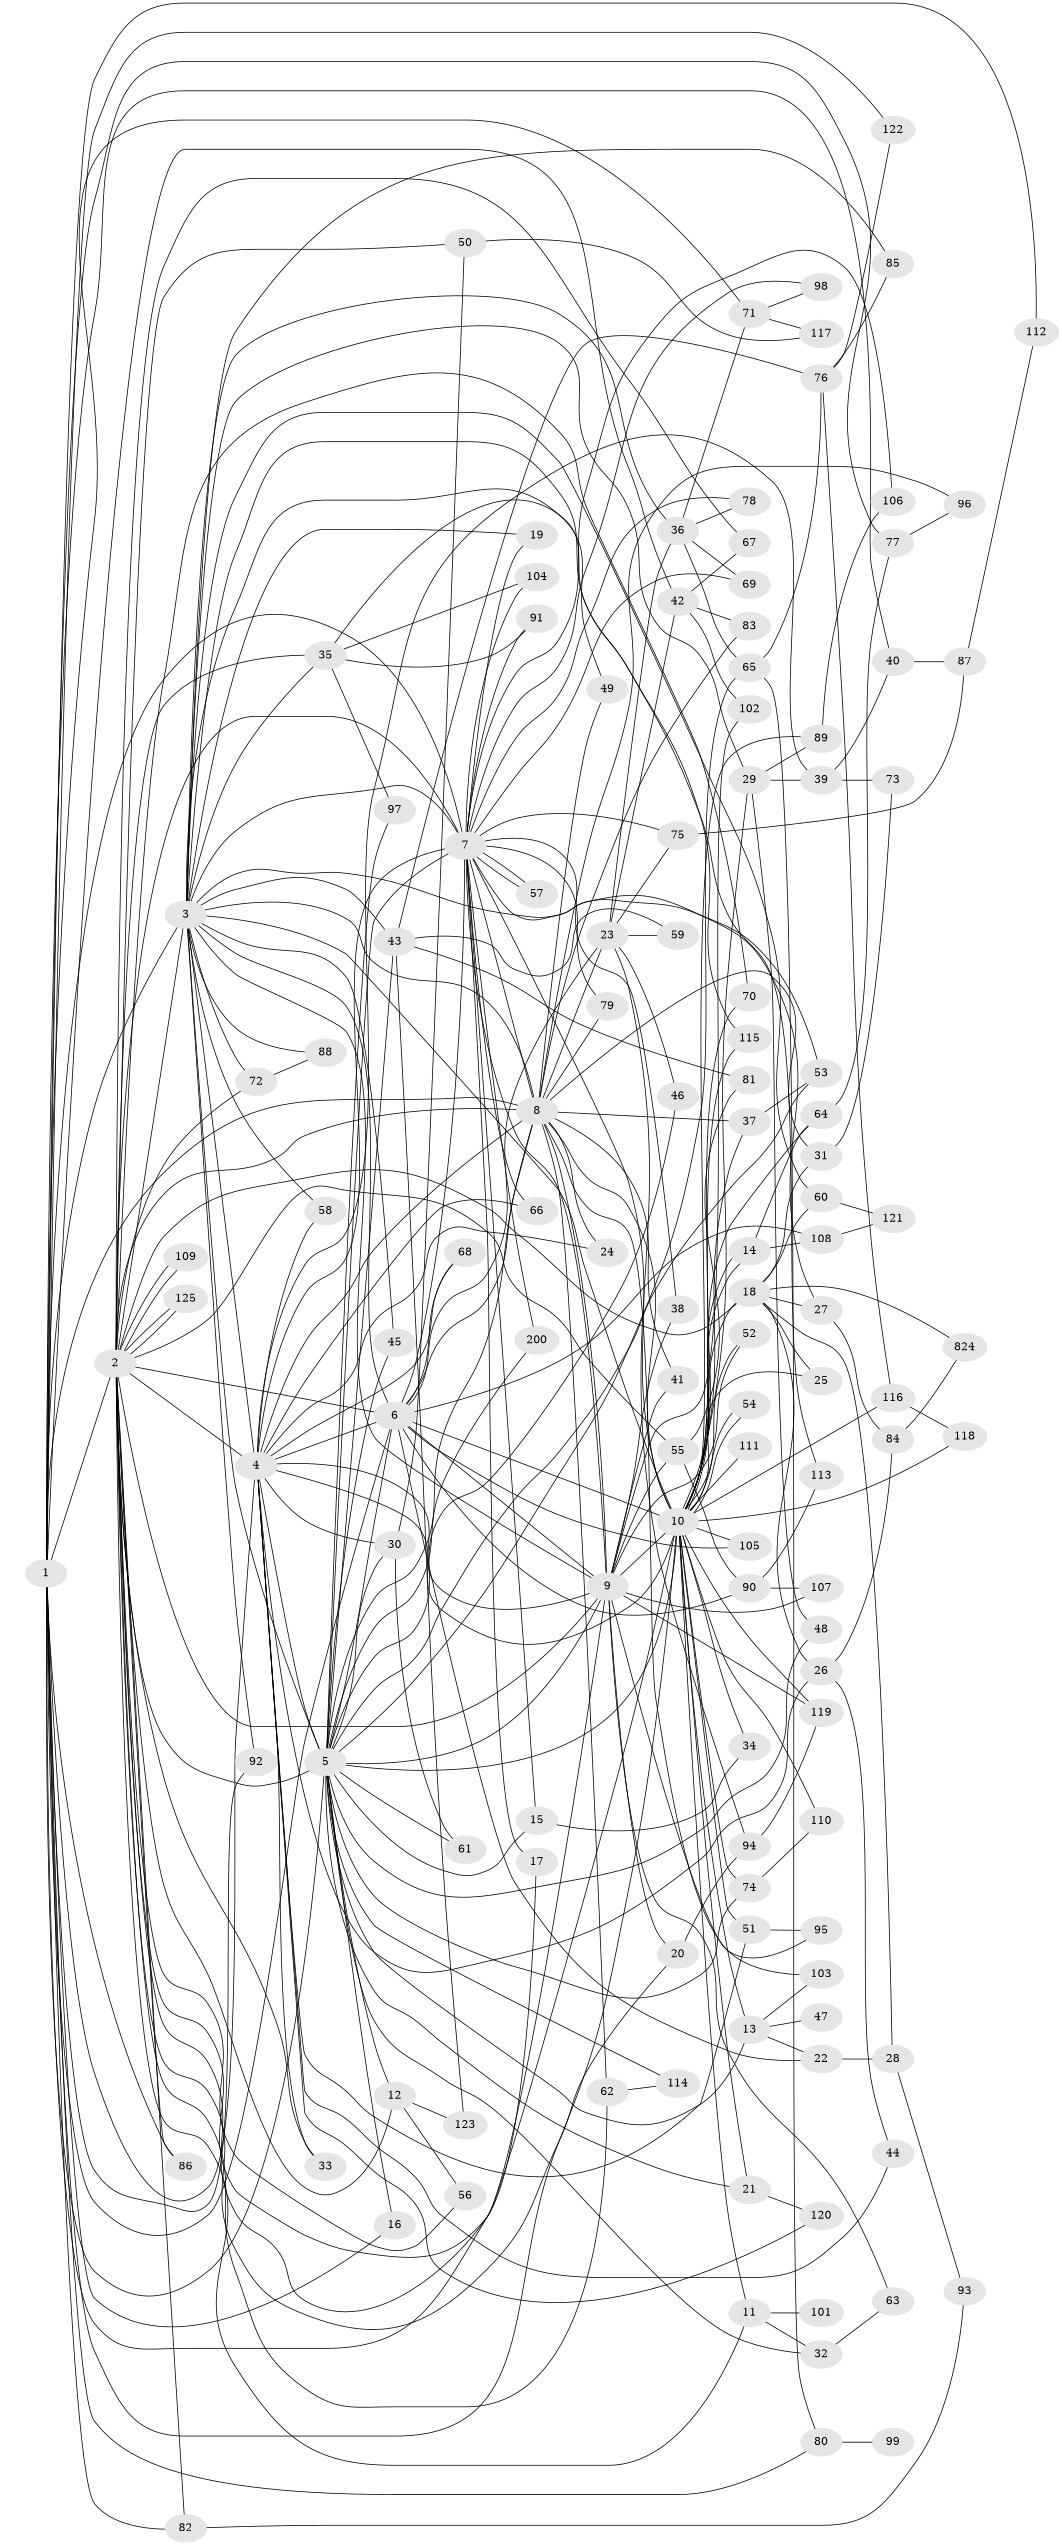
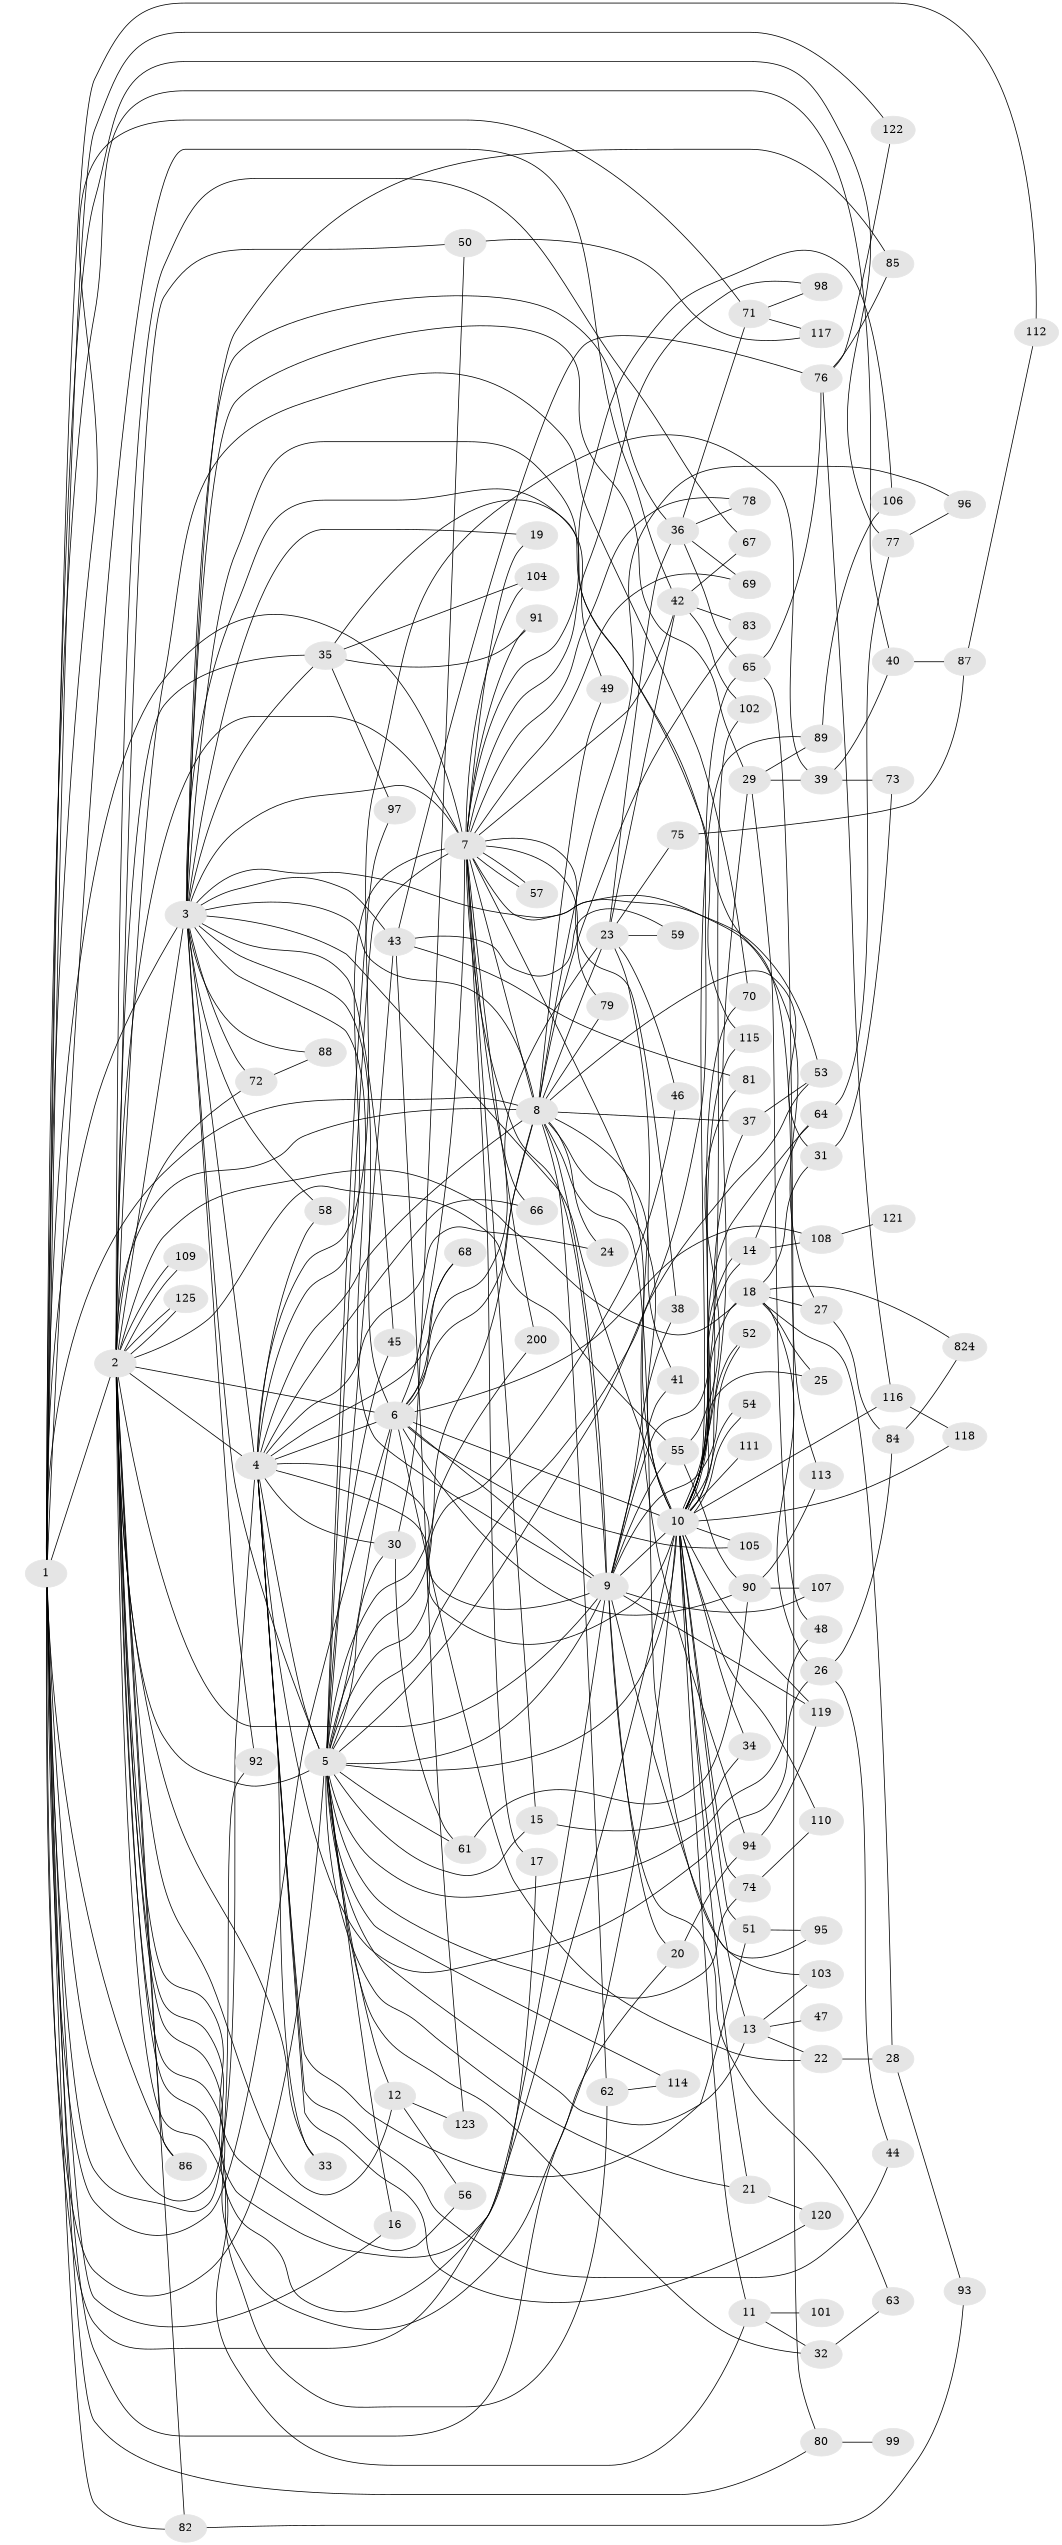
edge "75" -- "7": now "42" -- "7"
node "60": removed
edge "90" -- "61": added
